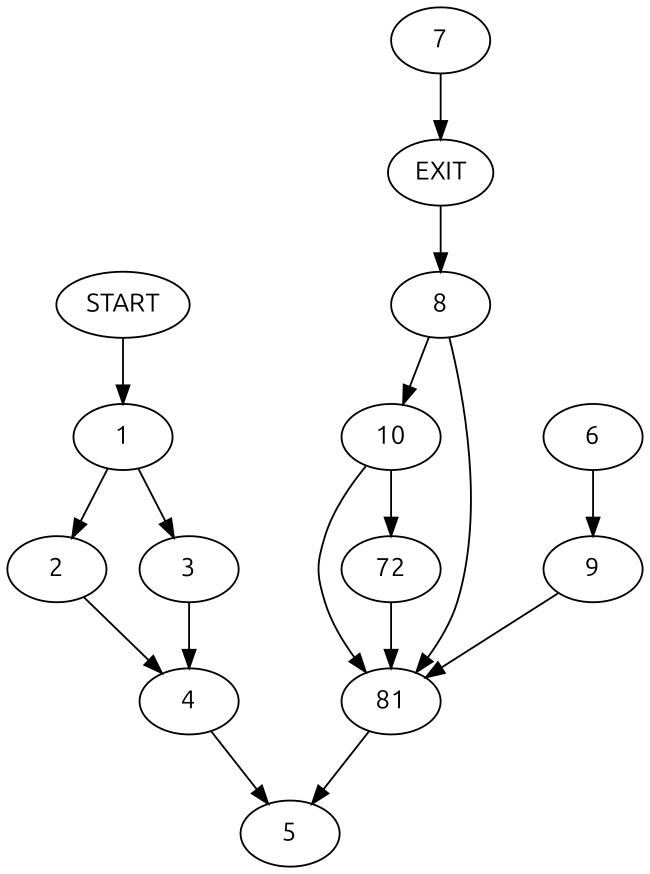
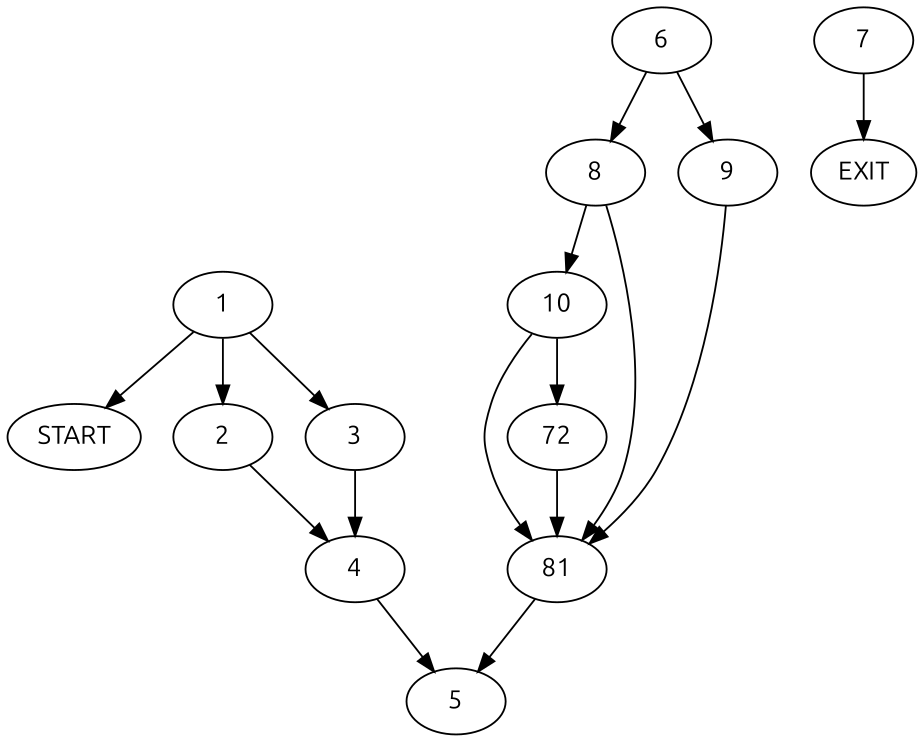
edge "EXIT" -> "8": now "6" -> "8"
edge "START" -> "1": reversed
